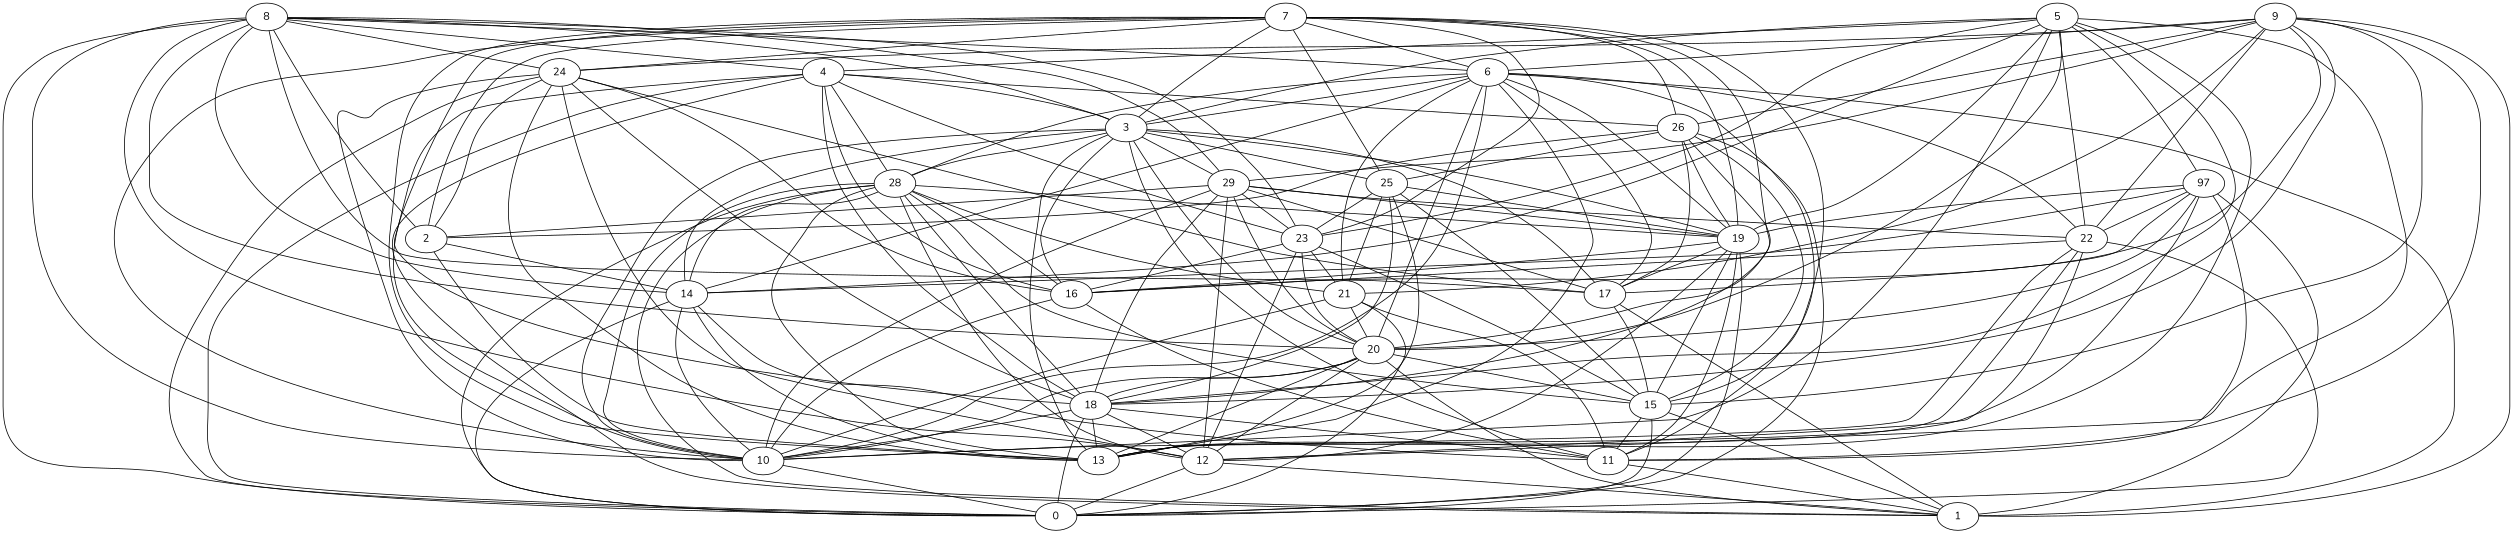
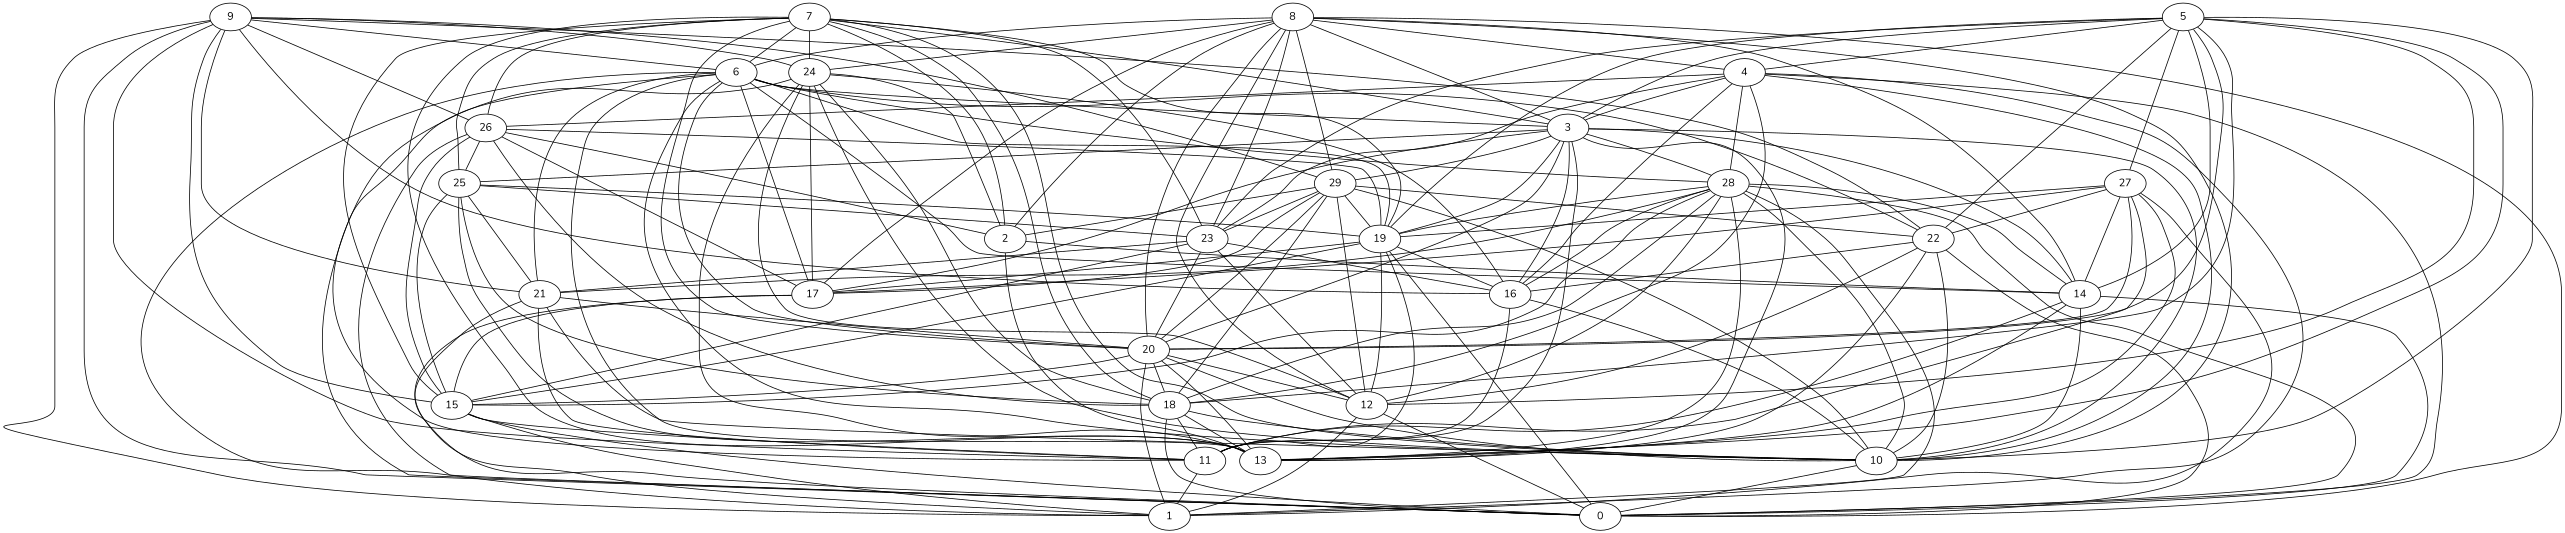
node "97": label "97" -> "27"
edge "9" -- "18": now "9" -- "0"
edge "18" -- "12": removed
